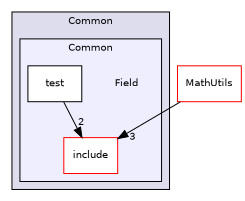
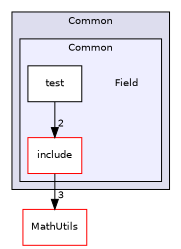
edge "MathUtils" -> "include": reversed
